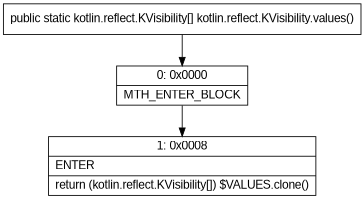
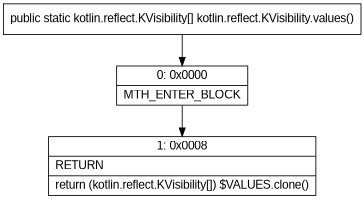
node "1: 0x0008": text "ENTER" -> "RETURN"
